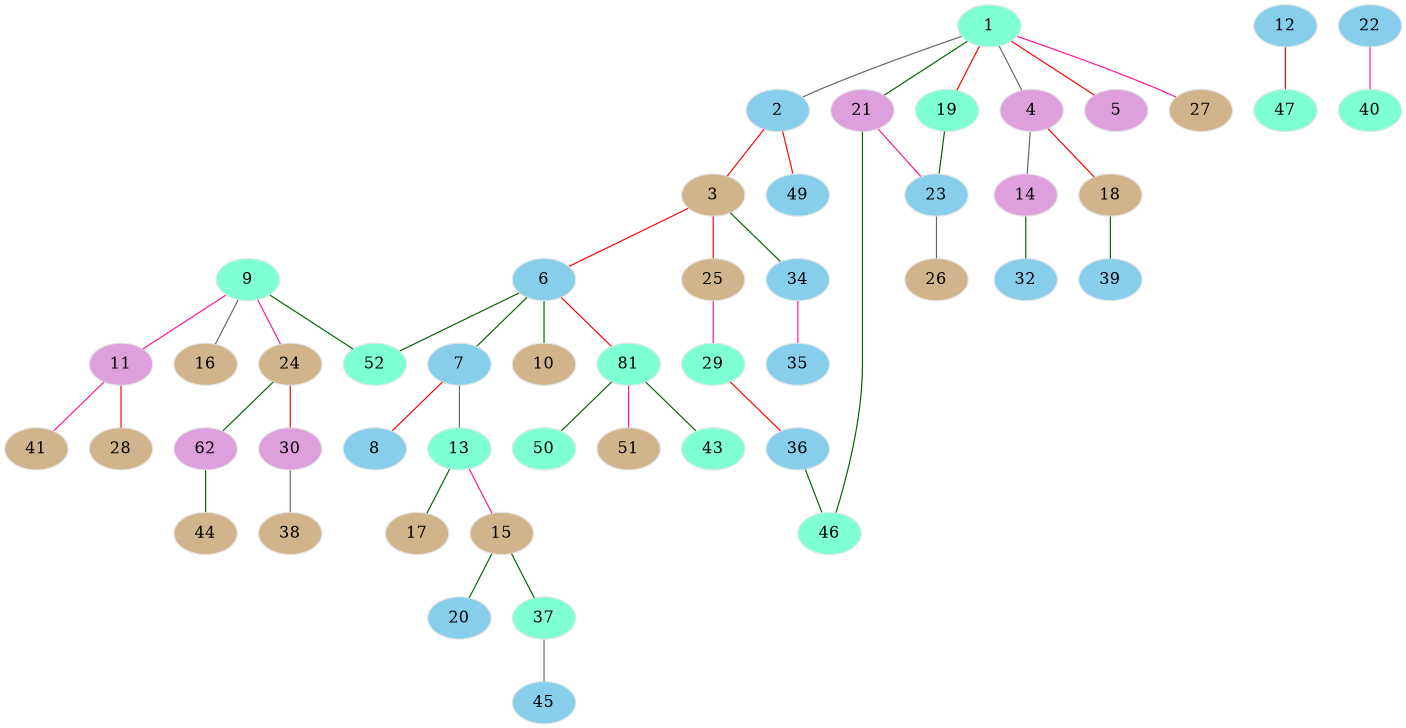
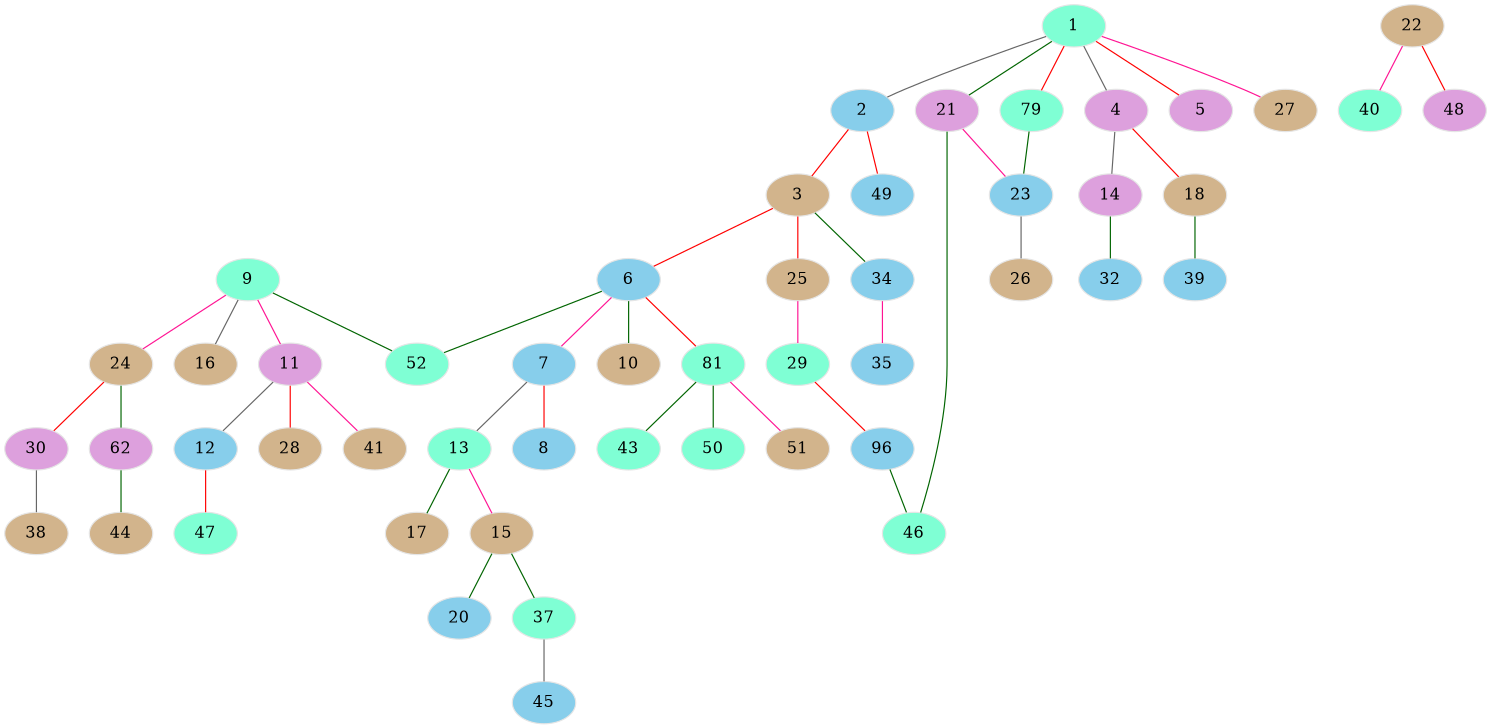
node "22": fillcolor skyblue -> tan
node "19": label "19" -> "79"
node "48": added
edge "6" -- "7": color darkgreen -> deeppink
edge "11" -- "12": added
node "36": label "36" -> "96"
